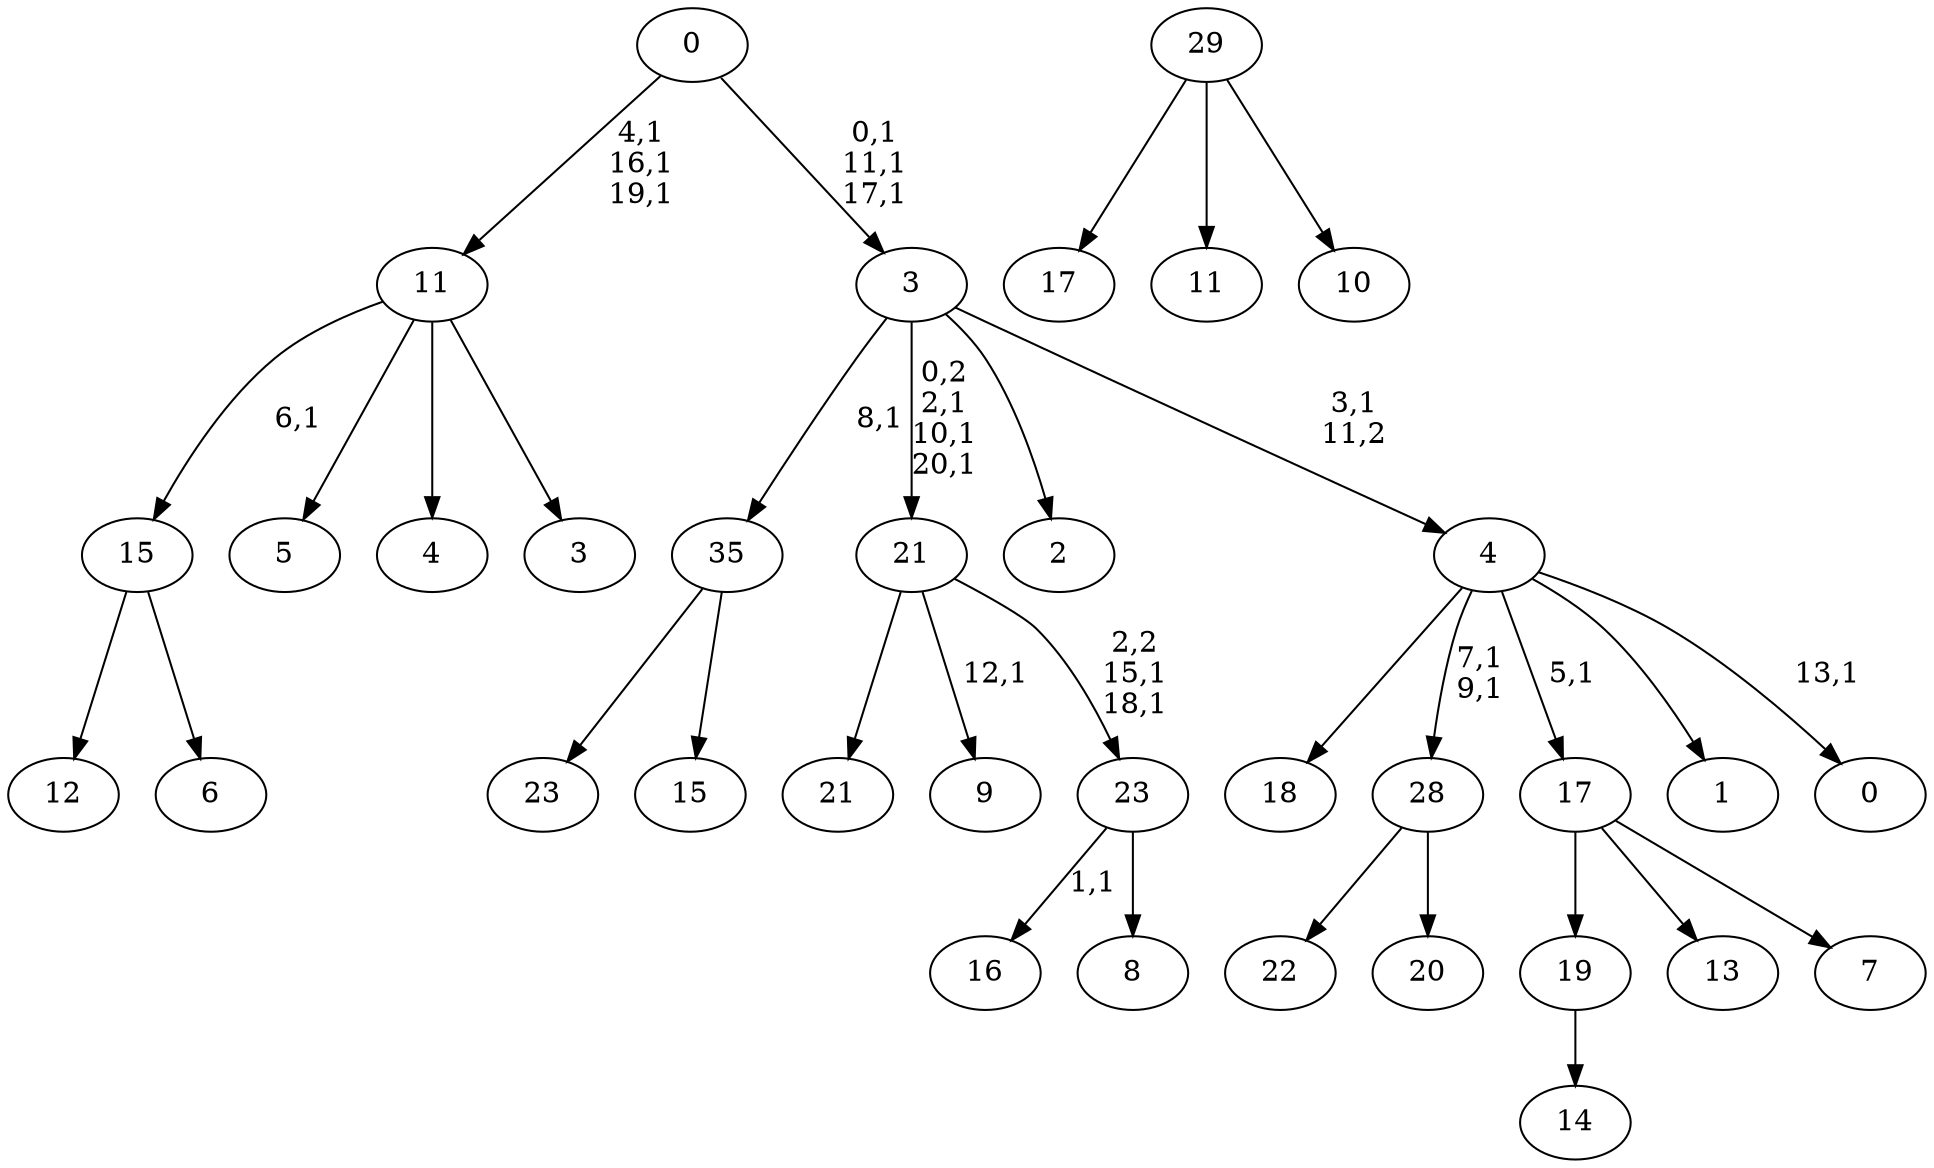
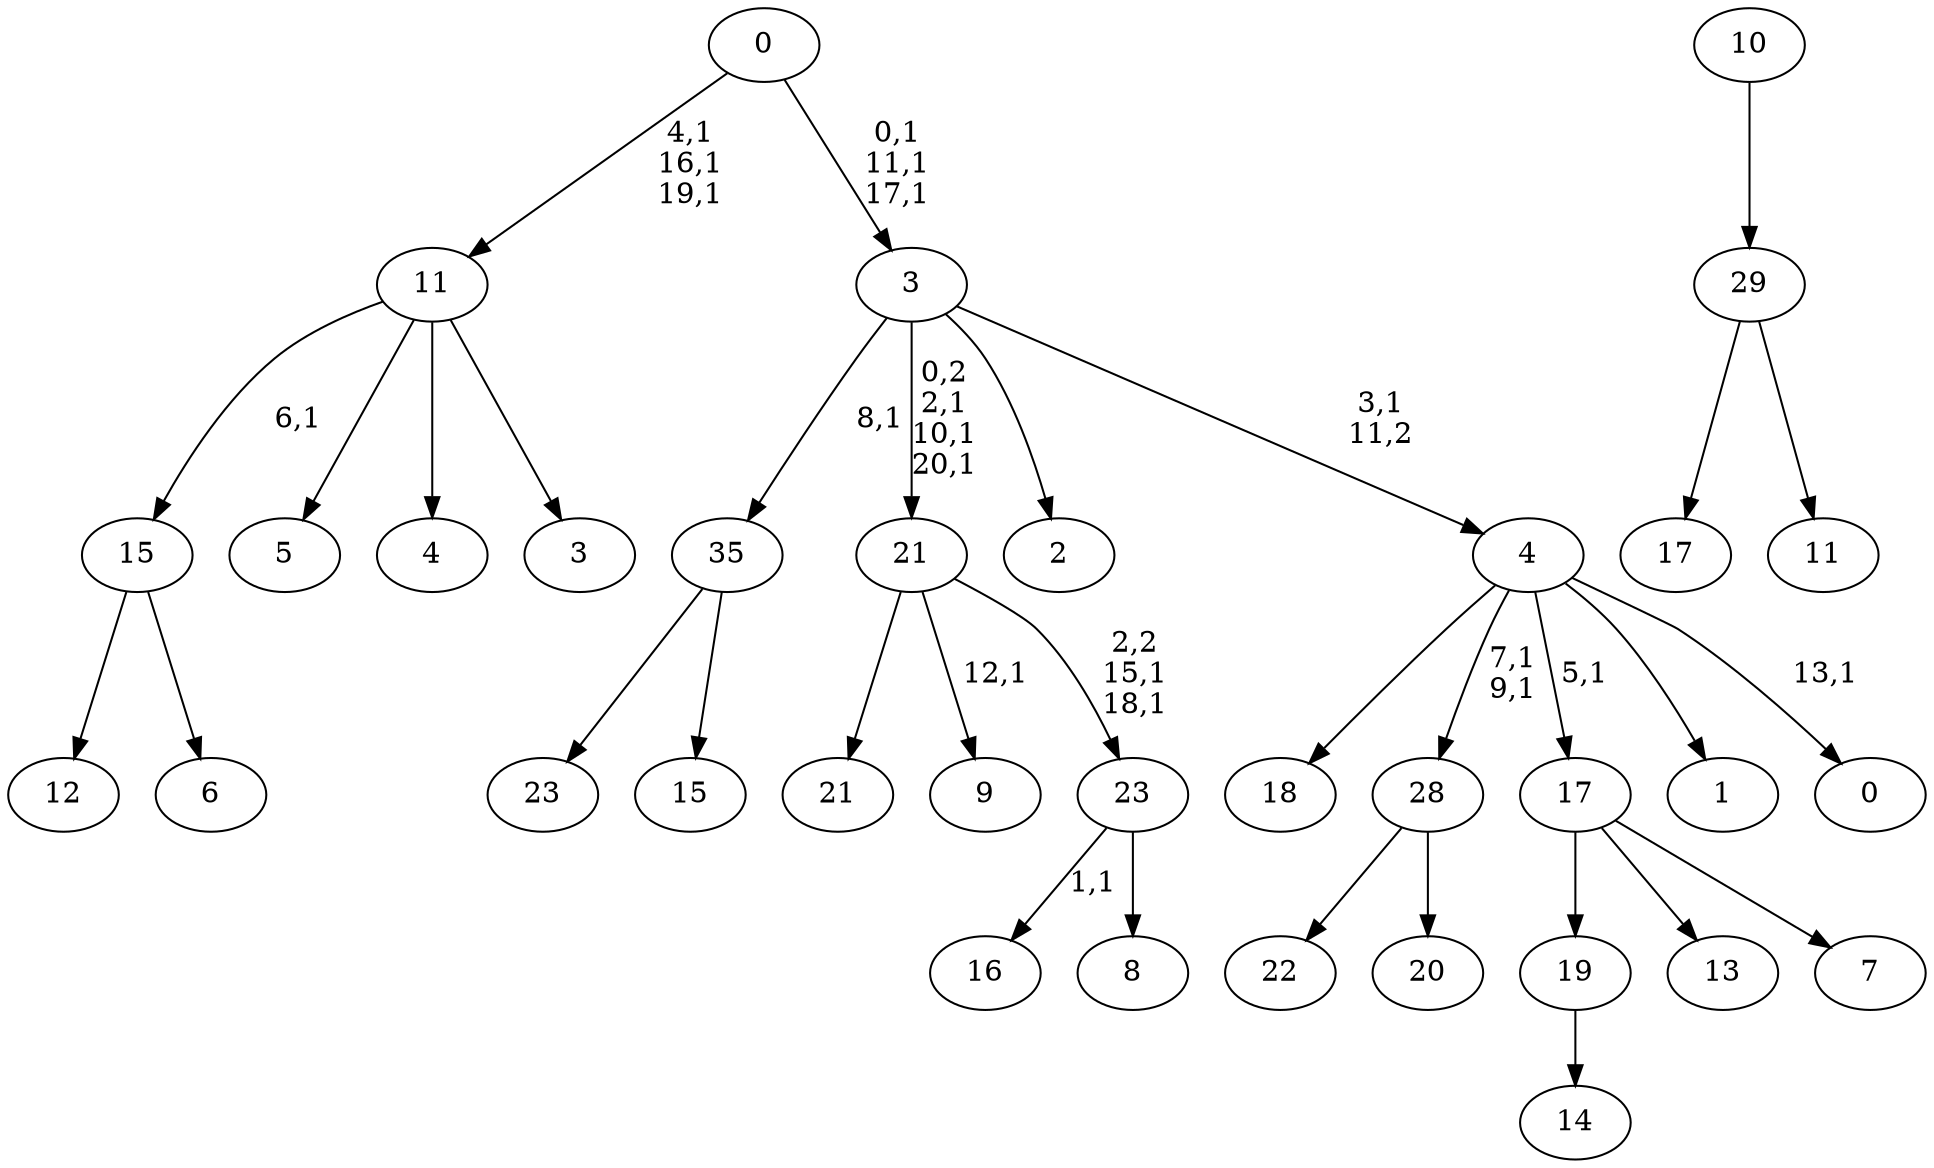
edge "29" -> "10": reversed
